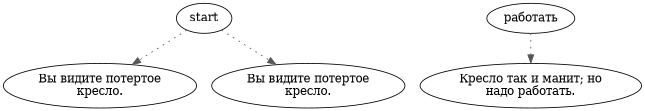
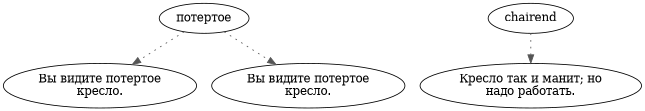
node "start": label "start" -> "потертое"
node "работать": label "работать" -> "chairend"
